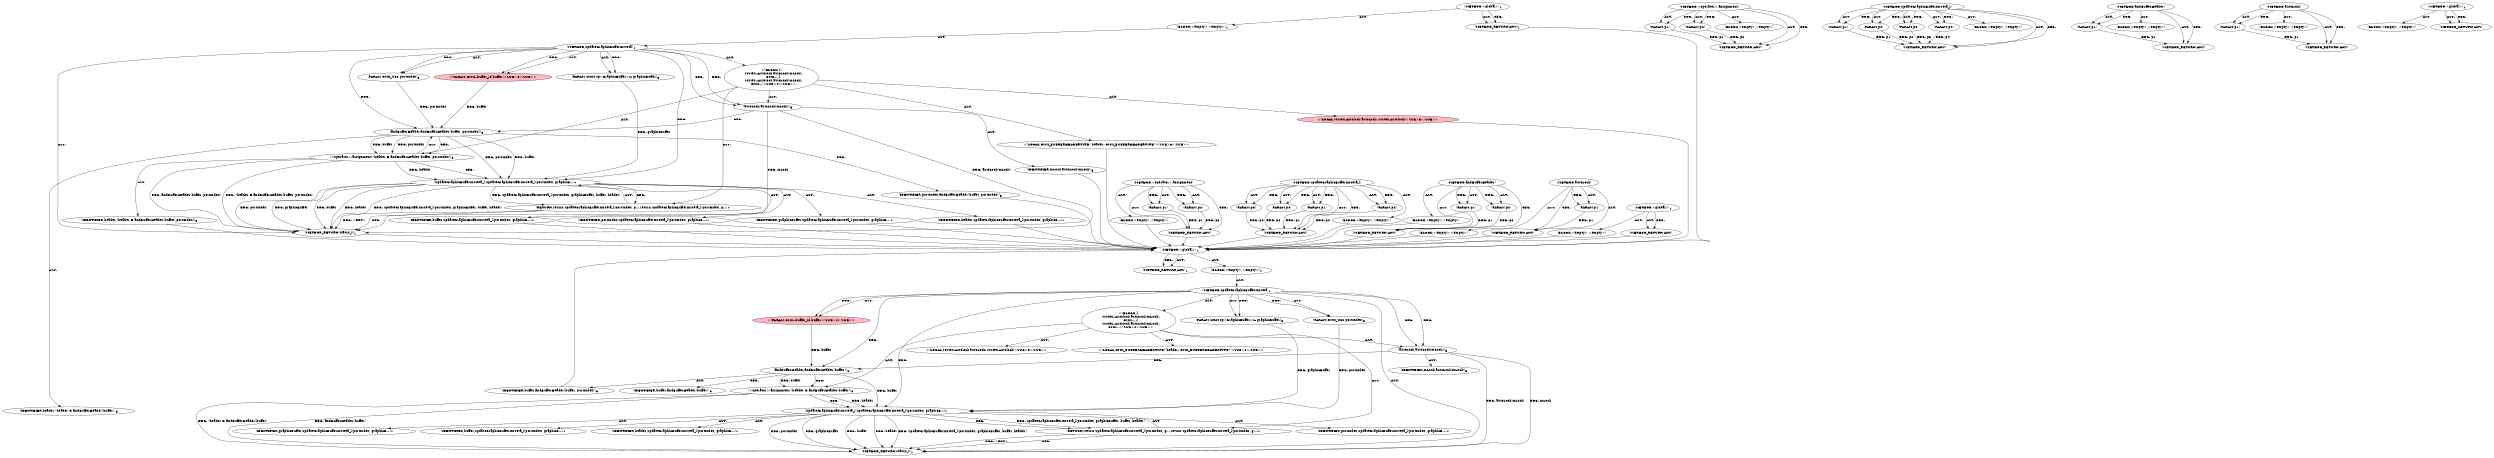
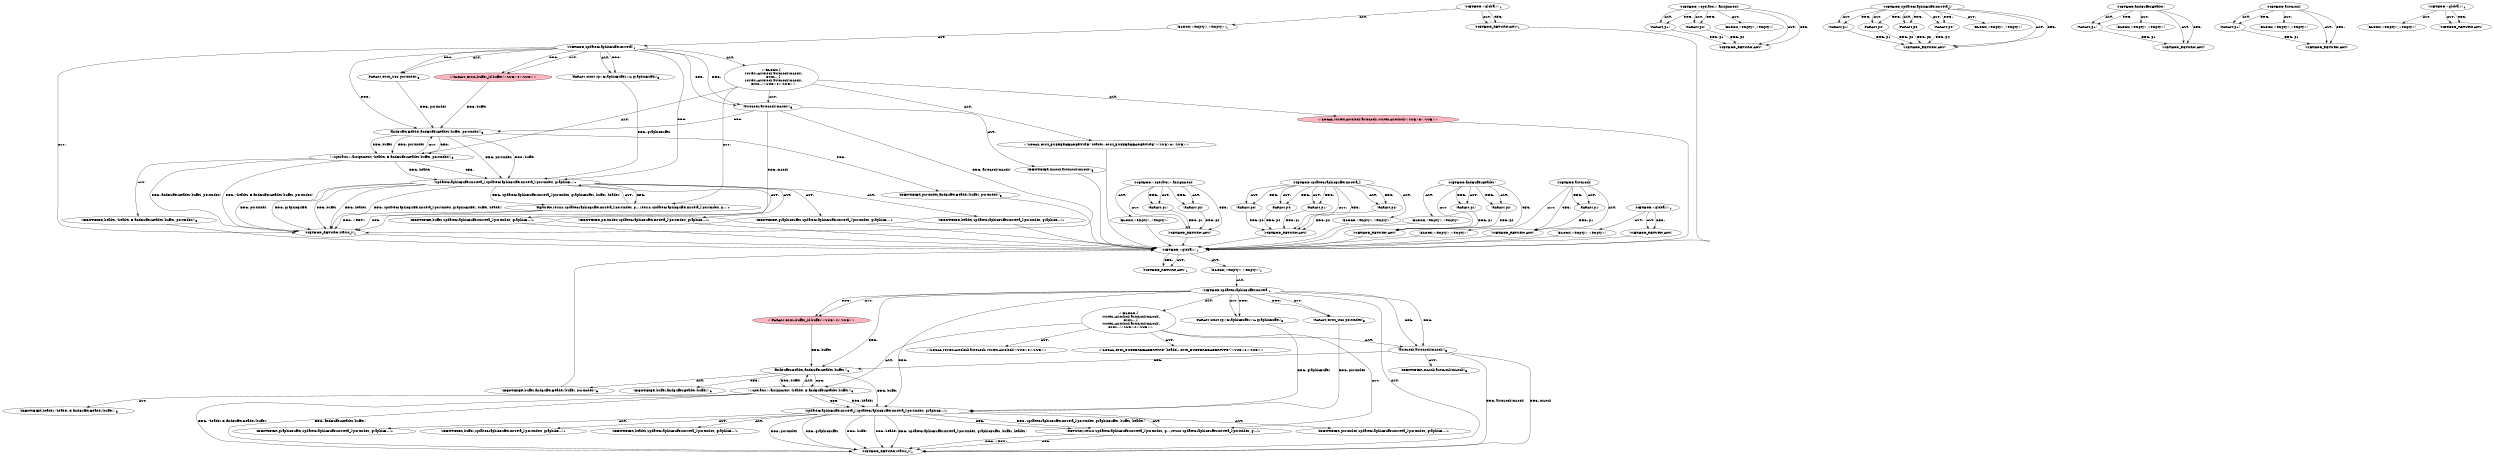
edge "(findBufferHeader,findBufferHeader(buffer, portIndex))" -> "(IDENTIFIER,header,*header = findBufferHeader(buffer))": now "(<operator>.assignment,*header = findBufferHeader(buffer))" -> "(IDENTIFIER,header,*header = findBufferHeader(buffer))"
edge "(<operator>.assignment,*header = findBufferHeader(buffer))" -> "(findBufferHeader,findBufferHeader(buffer))": added, label "AST:"
